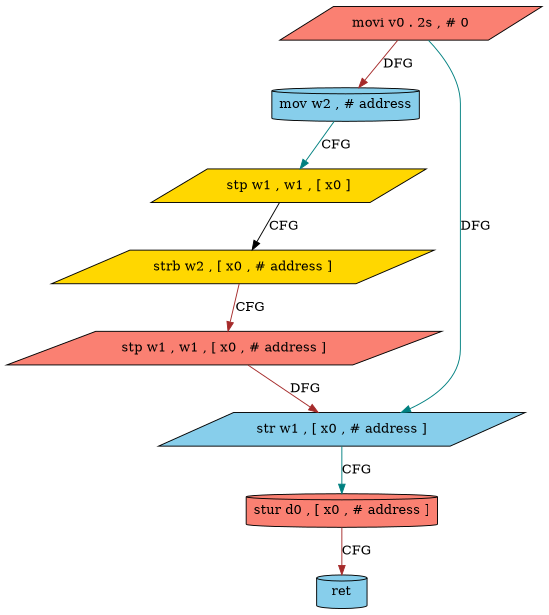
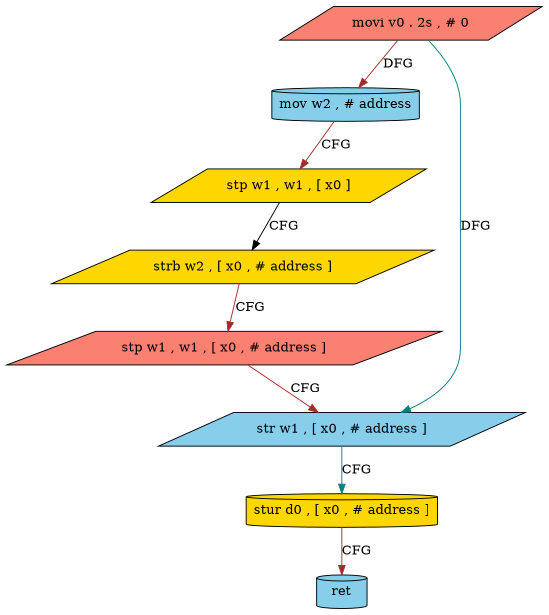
edge "mov w2 , # address" -> "stp w1 , w1 , [ x0 ]": color teal -> brown
edge "stp w1 , w1 , [ x0 , # address ]" -> "str w1 , [ x0 , # address ]": label "DFG" -> "CFG"
node "stur d0 , [ x0 , # address ]": fillcolor salmon -> gold
